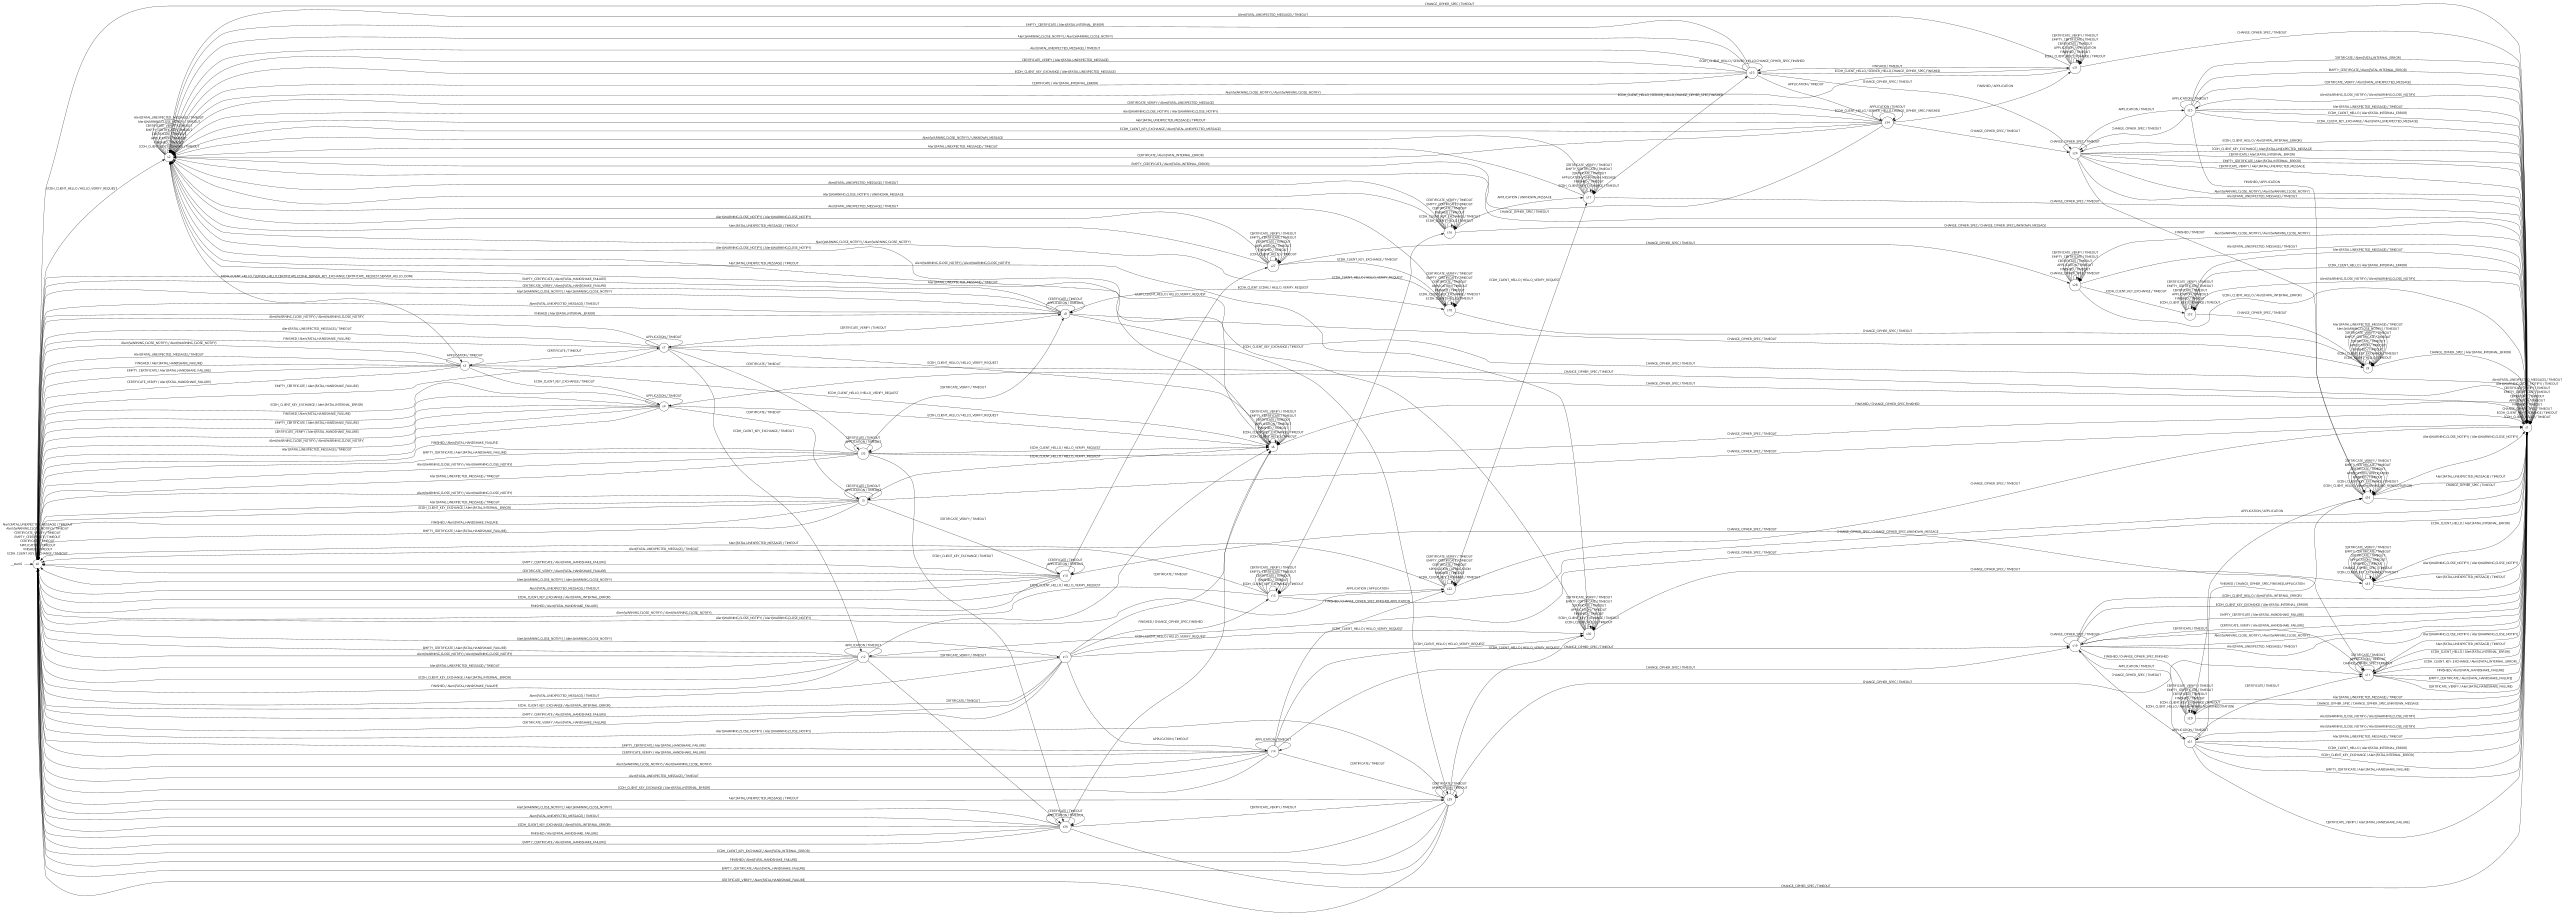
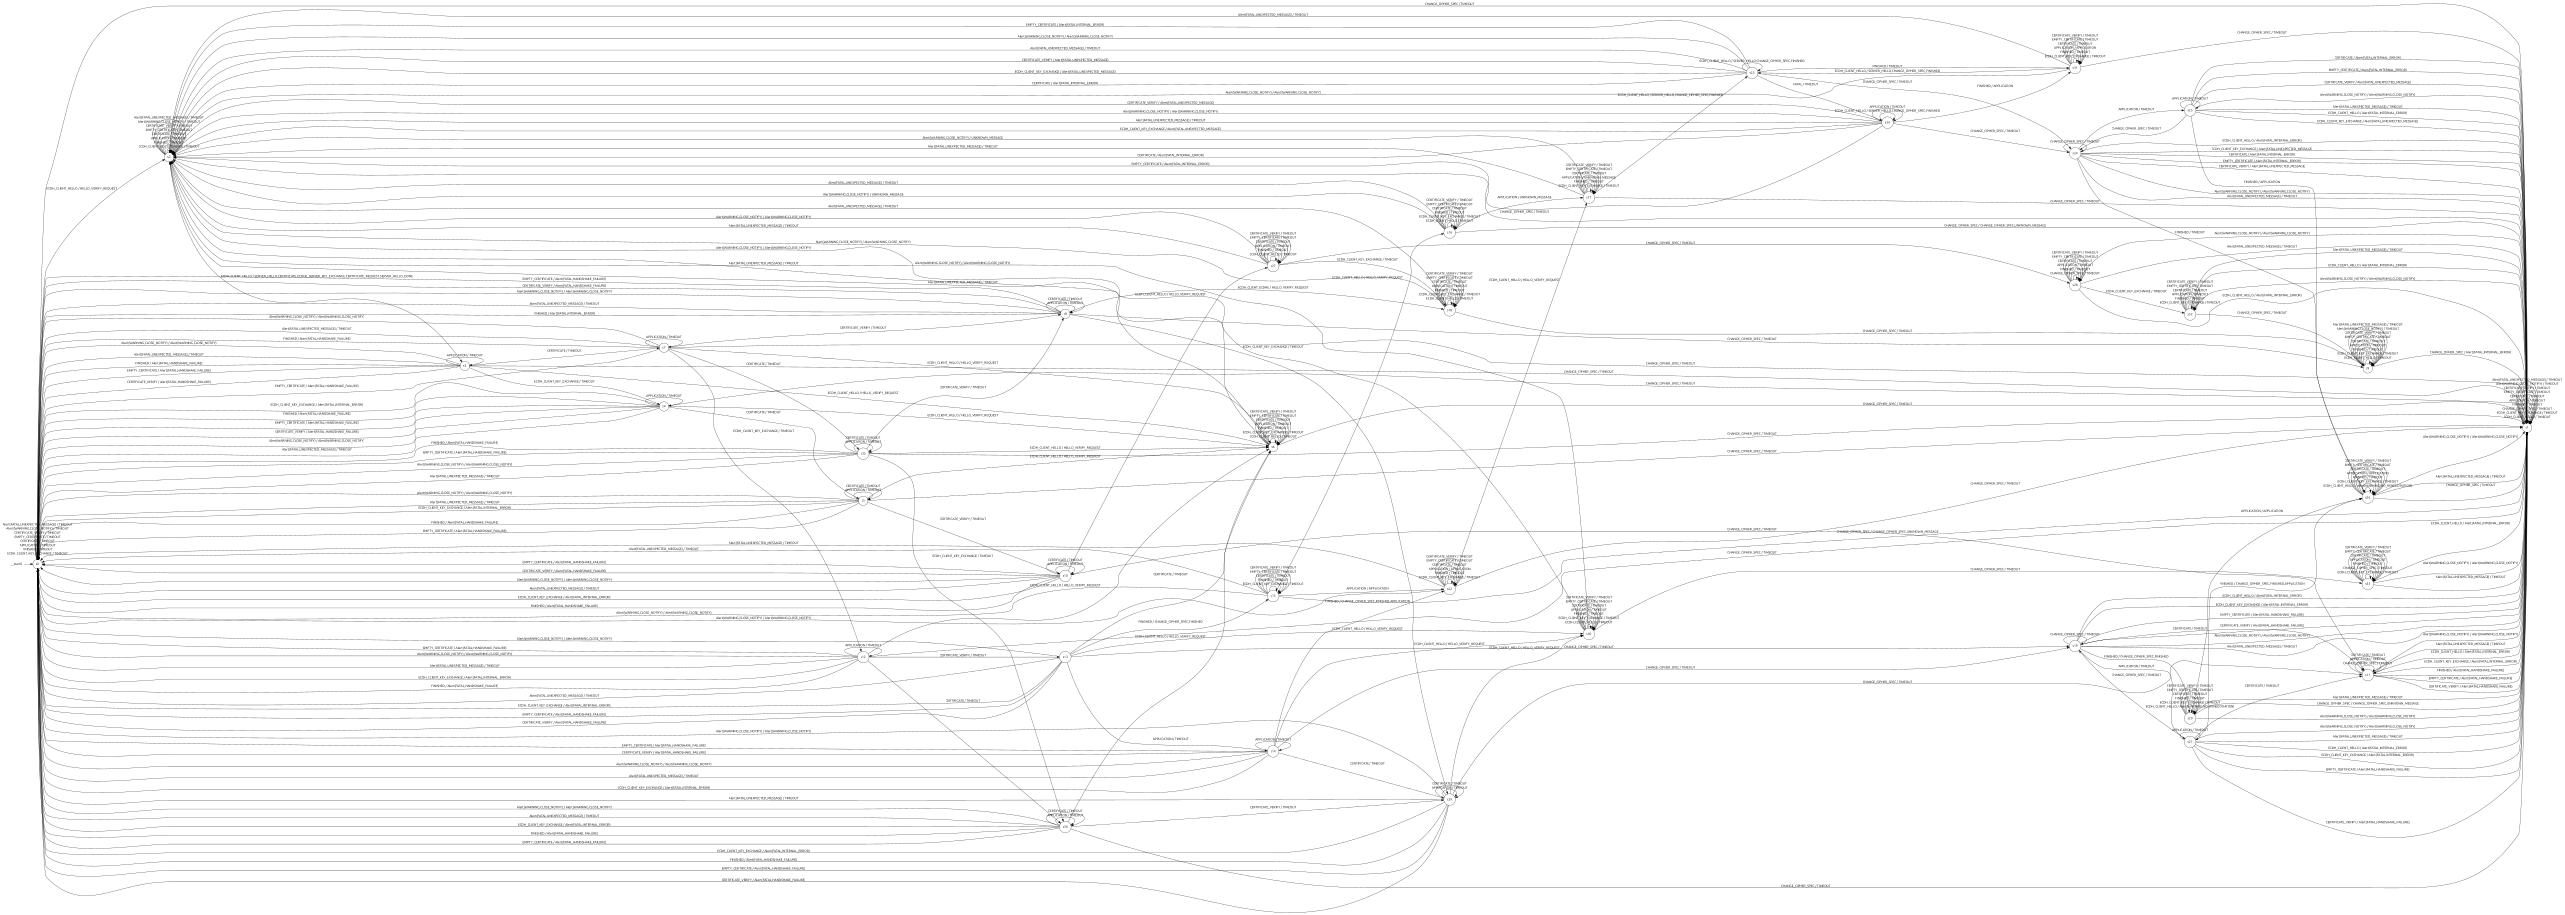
edge "s23" -> "s34": label "APPLICATION / TIMEOUT" -> "FATAL / TIMEOUT"
edge "s6" -> "s1": label "FINISHED / CHANGE_CIPHER_SPEC,FINISHED" -> "CHANGE_CIPHER_SPEC / TIMEOUT"
